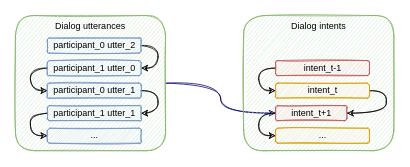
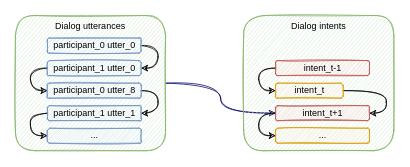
node "participant_0 utter_2": label "participant_0 utter_2" -> "participant_0 utter_0"
node "participant_0 utter_1": label "participant_0 utter_1" -> "participant_0 utter_8"
node "intent_t": size 94x15 -> 68x15
node "intent_t+1": size 71x15 -> 94x15
